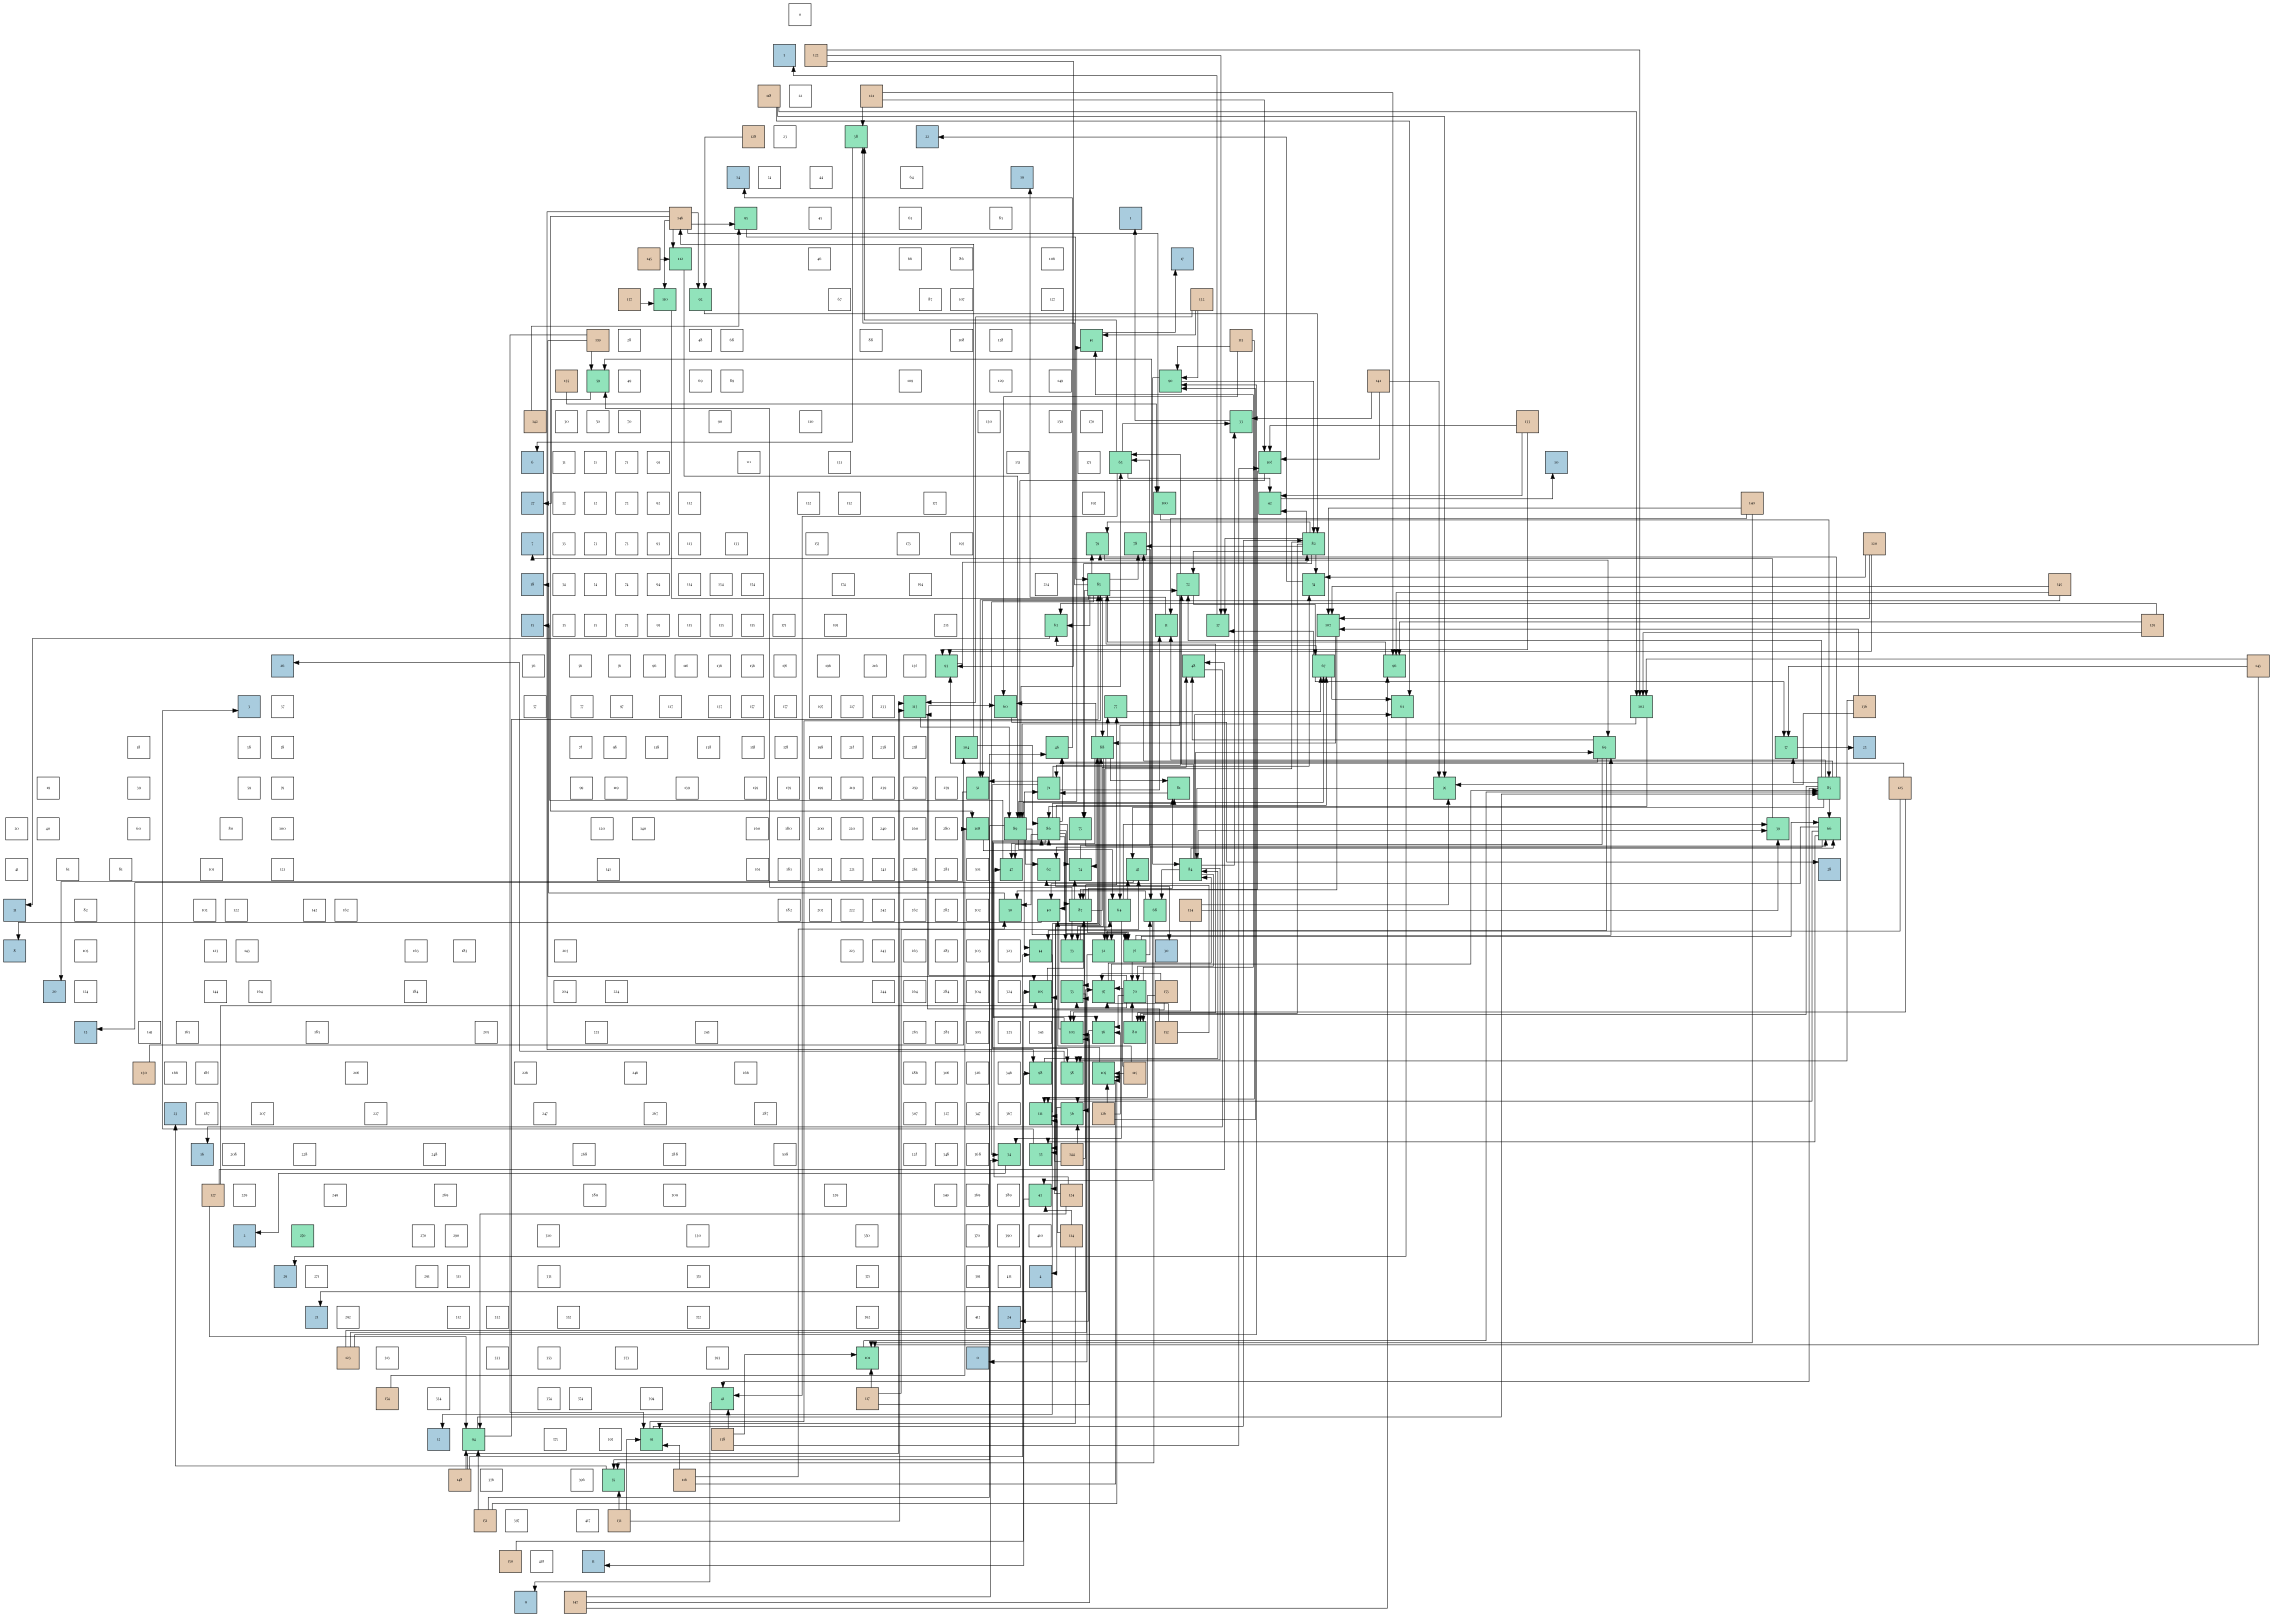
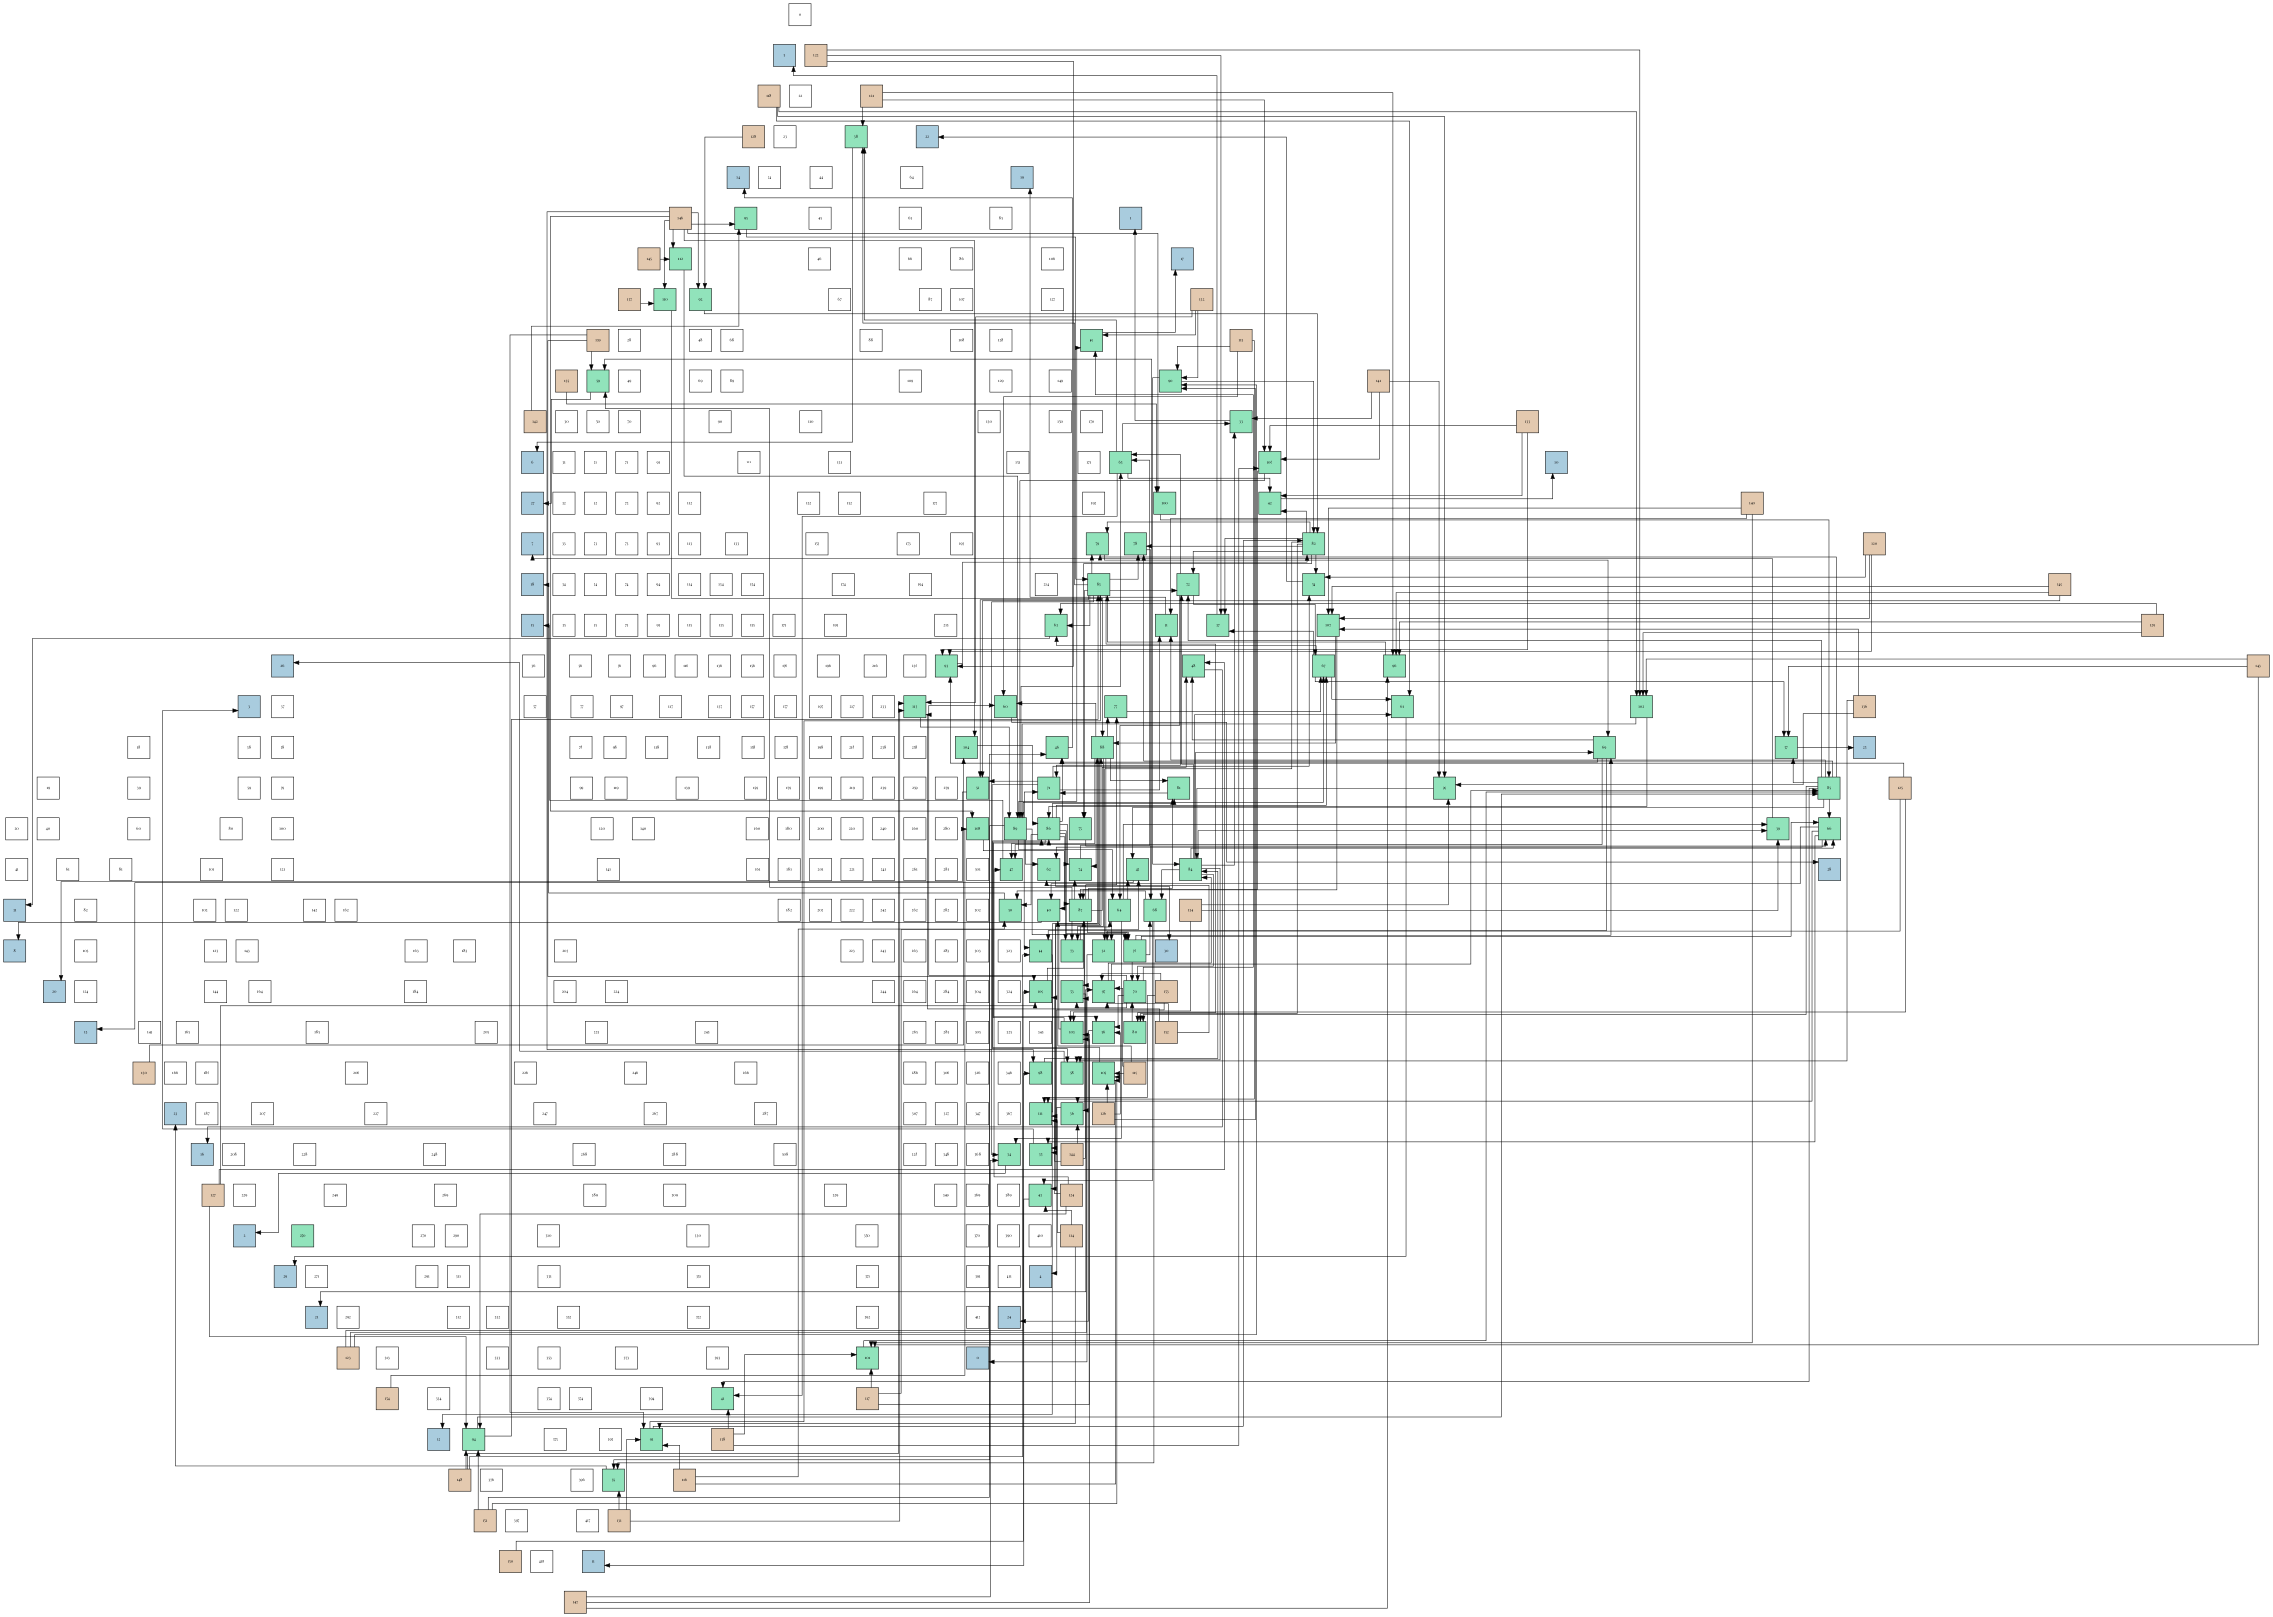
edge "104" -> "146": reversed
node "9": removed
